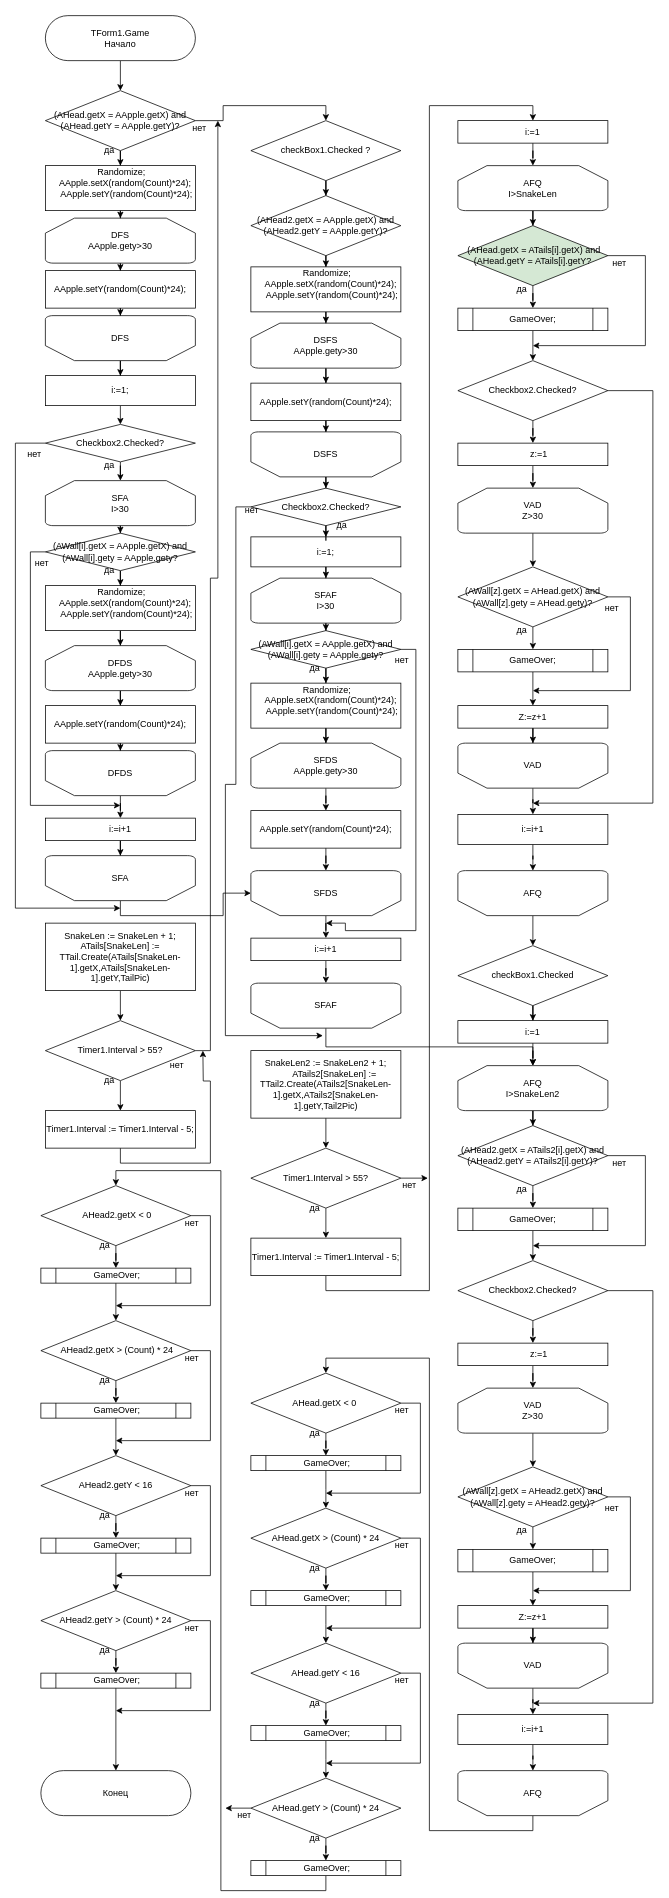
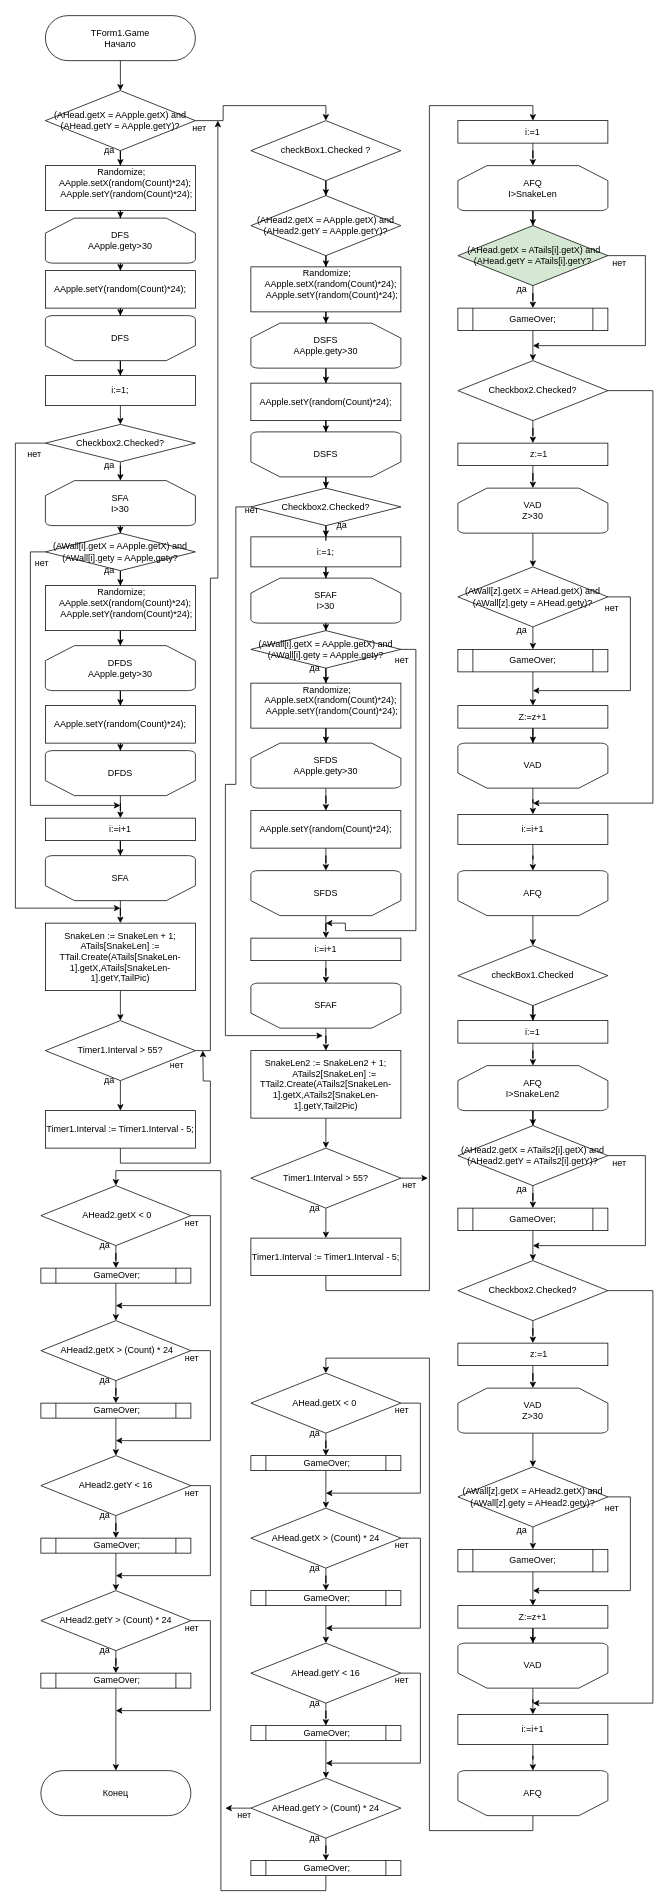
edge "SFA" -> "SFDS": now "SFA" -> "SnakeLen := SnakeLen + 1; ATails[SnakeLen] := TTail.Create(ATails[SnakeLen-1].getX,ATails[SnakeLen-1].getY,TailPic)"
edge "SFAF" -> "AFQ I>SnakeLen2": now "SFAF" -> "SnakeLen2 := SnakeLen2 + 1; ATails2[SnakeLen] := TTail2.Create(ATails2[SnakeLen-1].getX,ATails2[SnakeLen-1].getY,Tail2Pic)"
